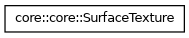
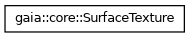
node "core::core::SurfaceTexture": label "core::core::SurfaceTexture" -> "gaia::core::SurfaceTexture"
